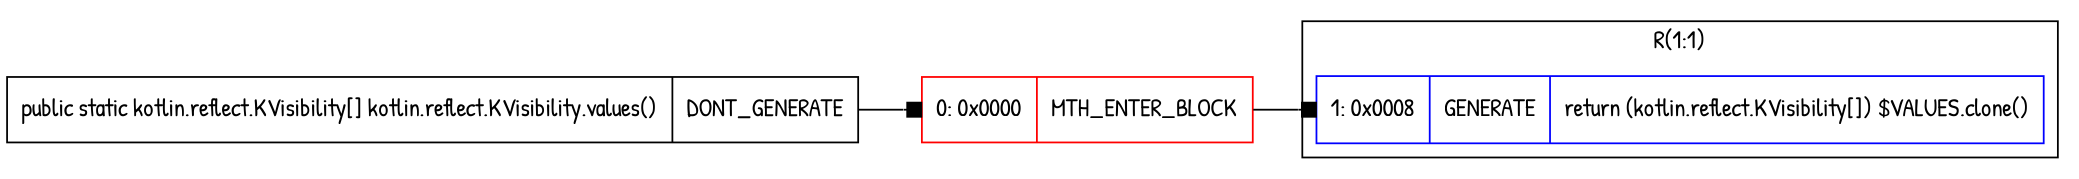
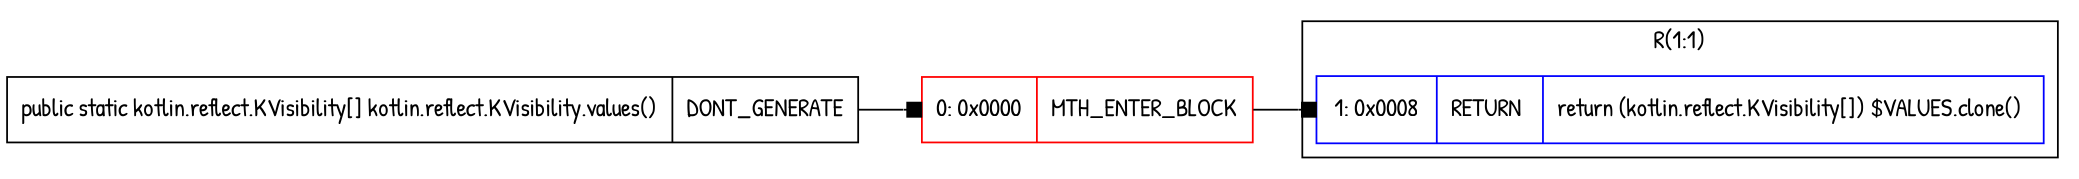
node "1: 0x0008": text "GENERATE" -> "RETURN"
